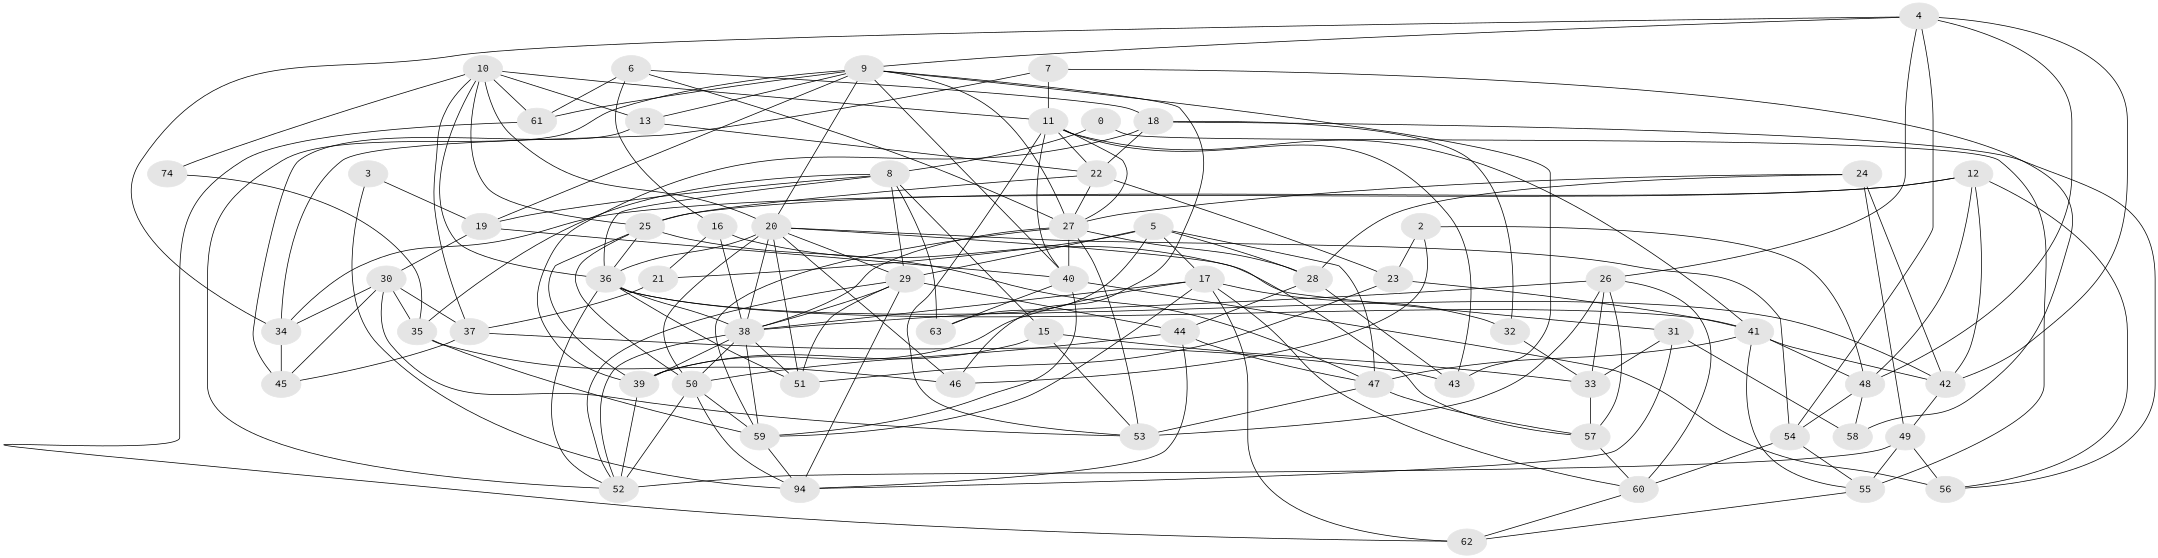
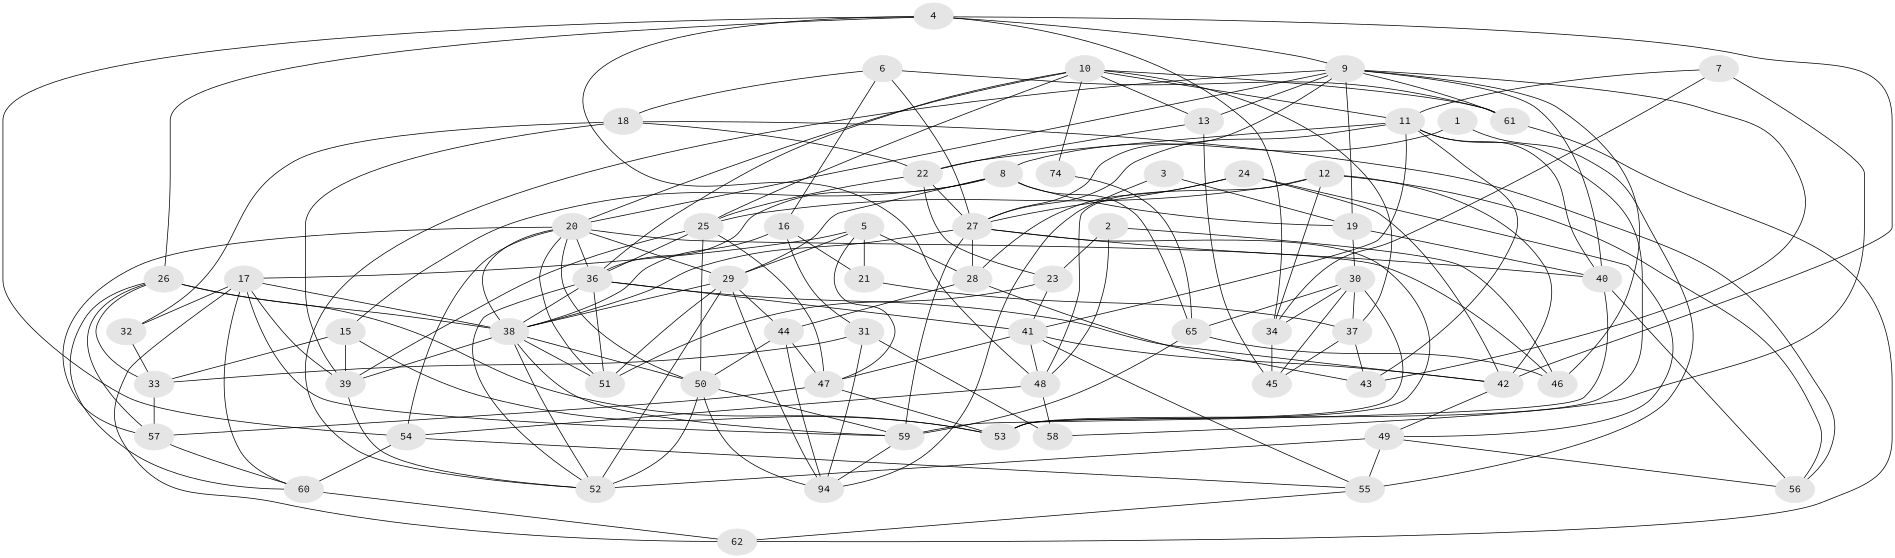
node "0": label "0" -> "1"
node "35": label "35" -> "65"
node "63": removed
